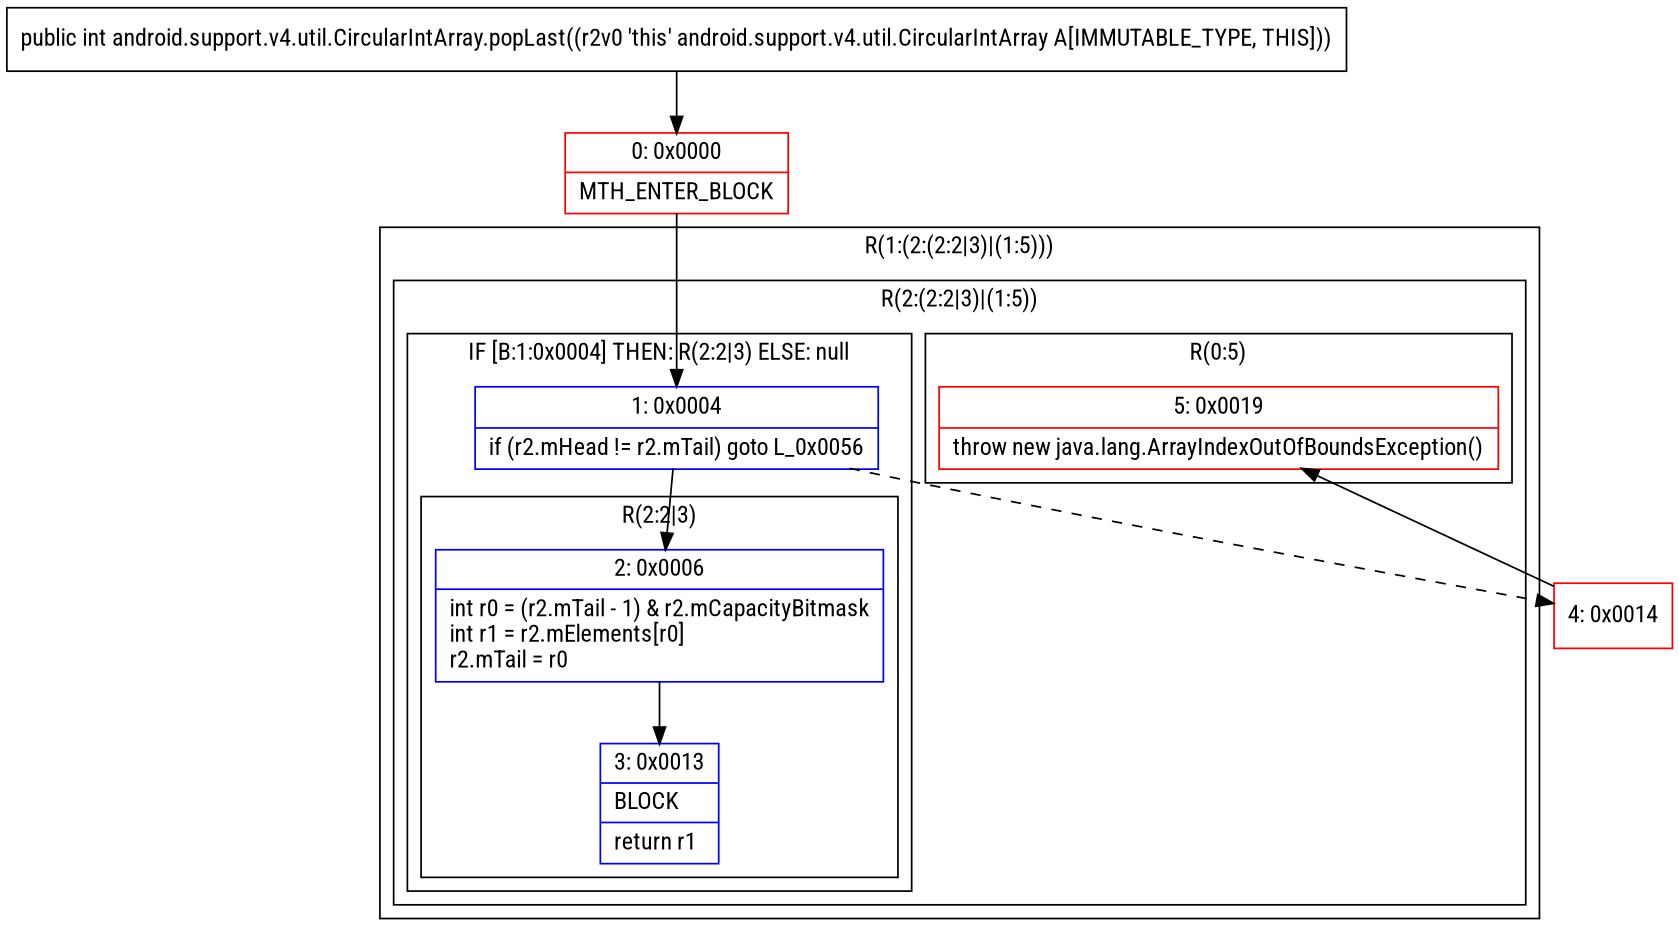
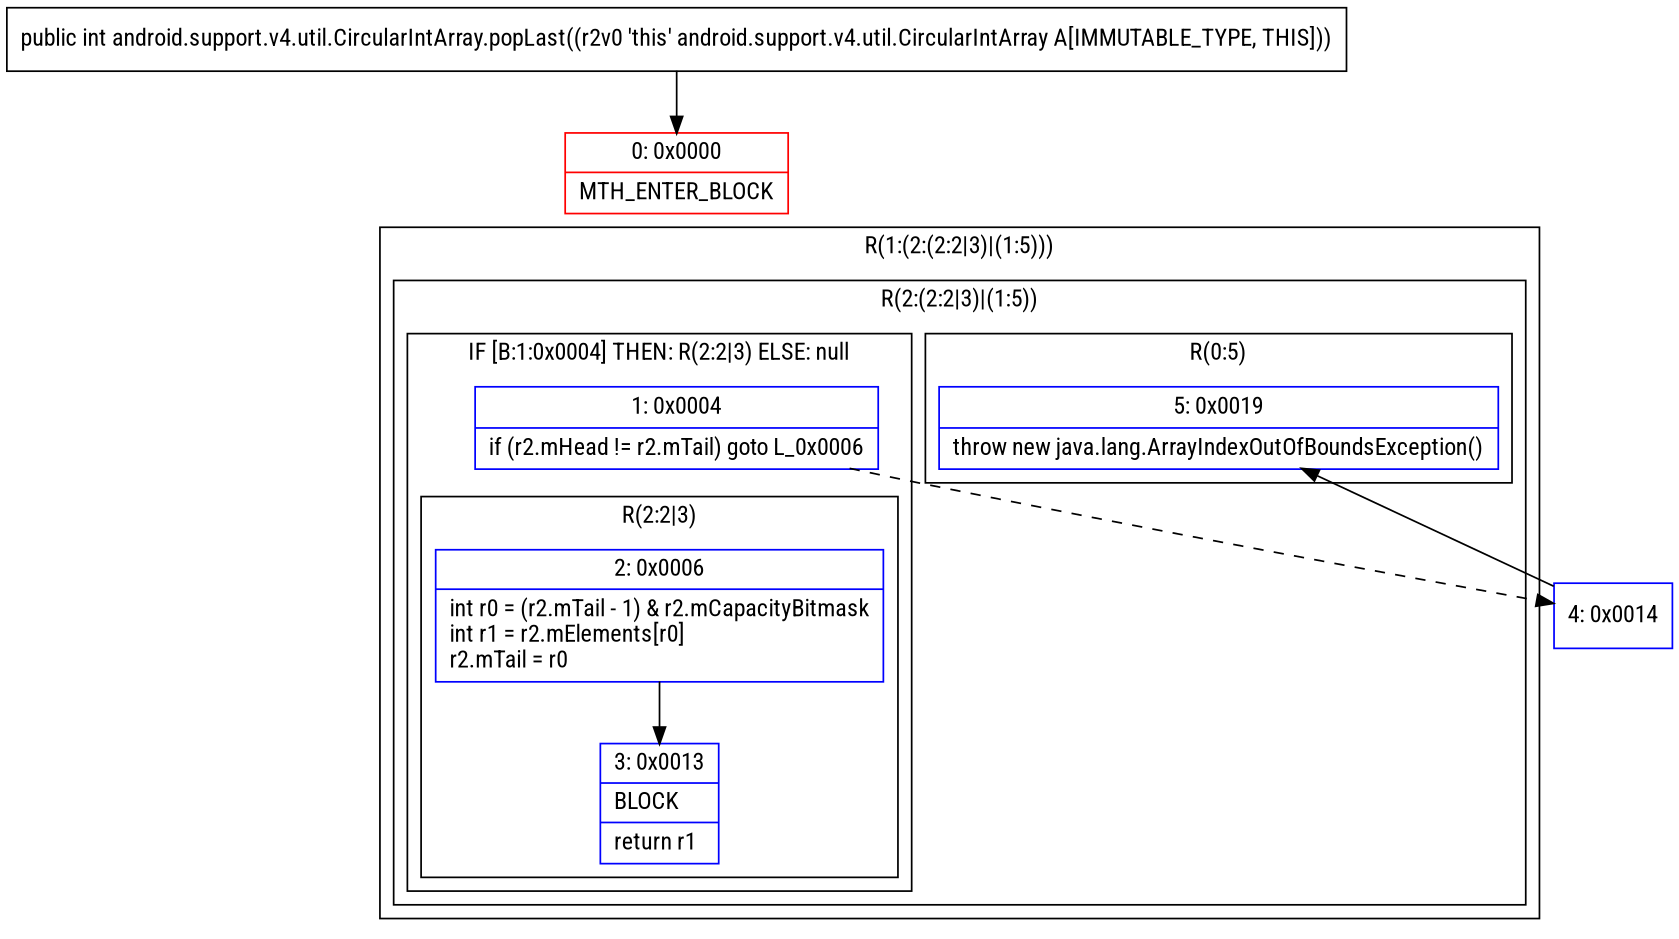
edge "0: 0x0000" -> "1: 0x0004": removed
node "5: 0x0019": color red -> blue
node "1: 0x0004": text "if (r2.mHead != r2.mTail) goto L_0x0056" -> "if (r2.mHead != r2.mTail) goto L_0x0006"
edge "1: 0x0004" -> "2: 0x0006": removed
node "4: 0x0014": color red -> blue
